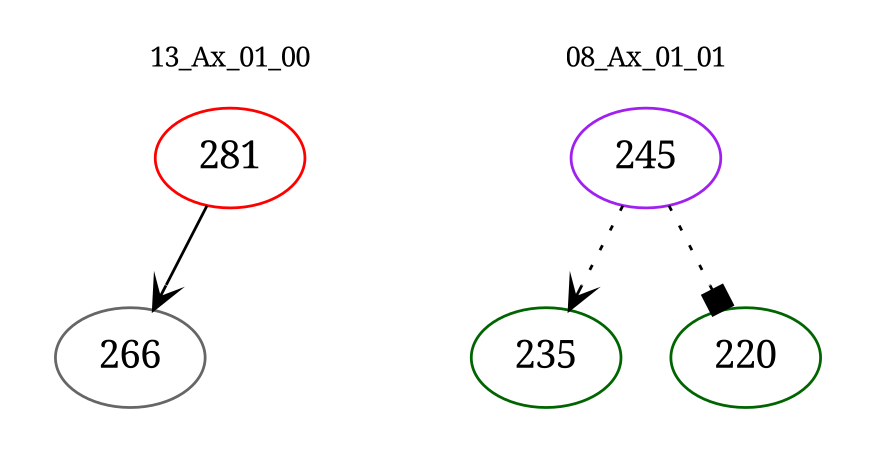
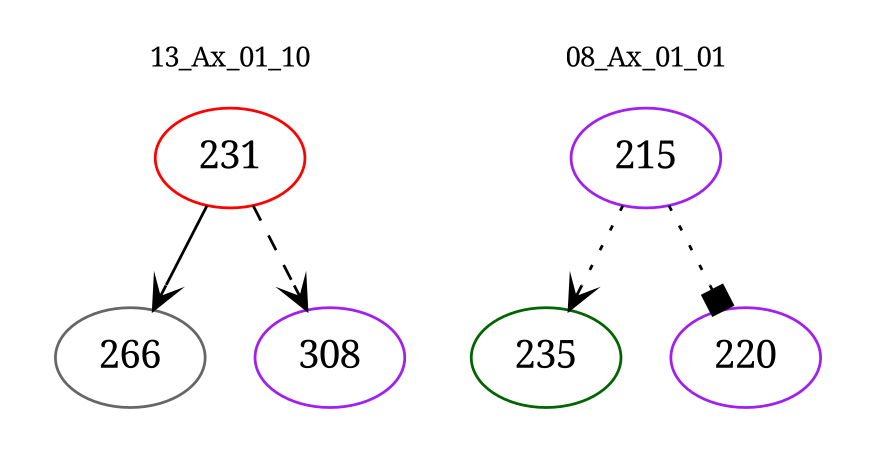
cluster "13_Ax_01_00": label "13_Ax_01_00" -> "13_Ax_01_10"
node "281": label "281" -> "231"
node "245": label "245" -> "215"
node "308": added
node "220": color darkgreen -> purple
